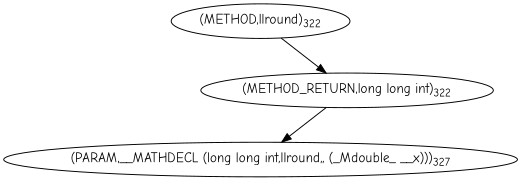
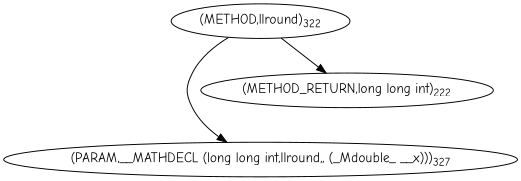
node "(METHOD_RETURN,long long int)": text "322" -> "222"
edge "(METHOD_RETURN,long long int)" -> "(PARAM,__MATHDECL (long long int,llround,, (_Mdouble_ __x)))": now "(METHOD,llround)" -> "(PARAM,__MATHDECL (long long int,llround,, (_Mdouble_ __x)))"
